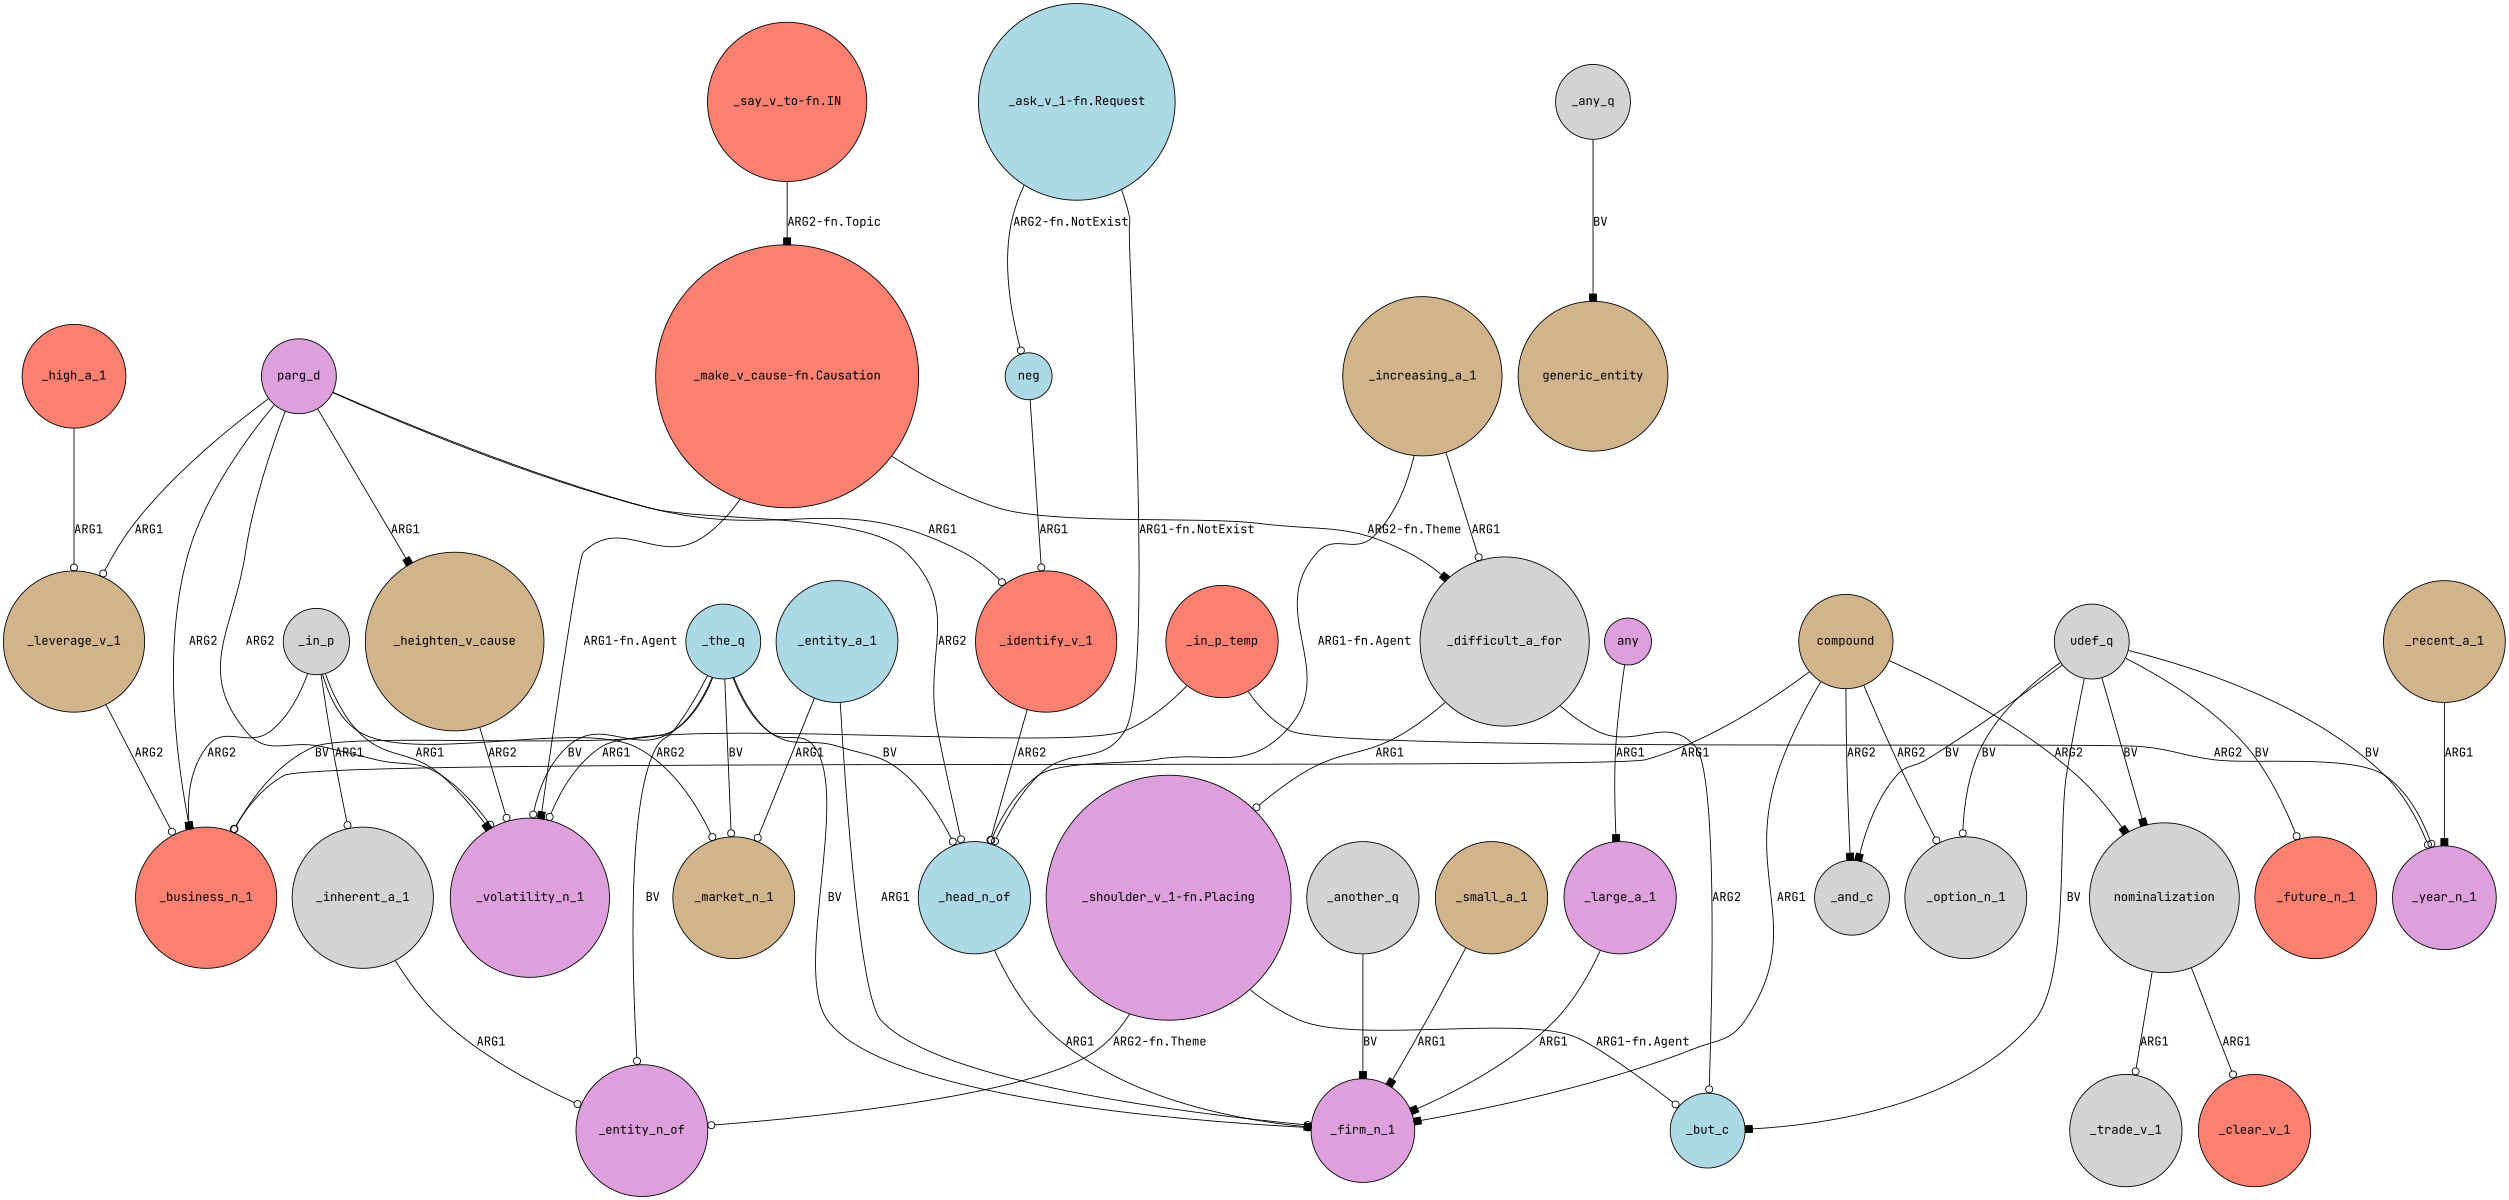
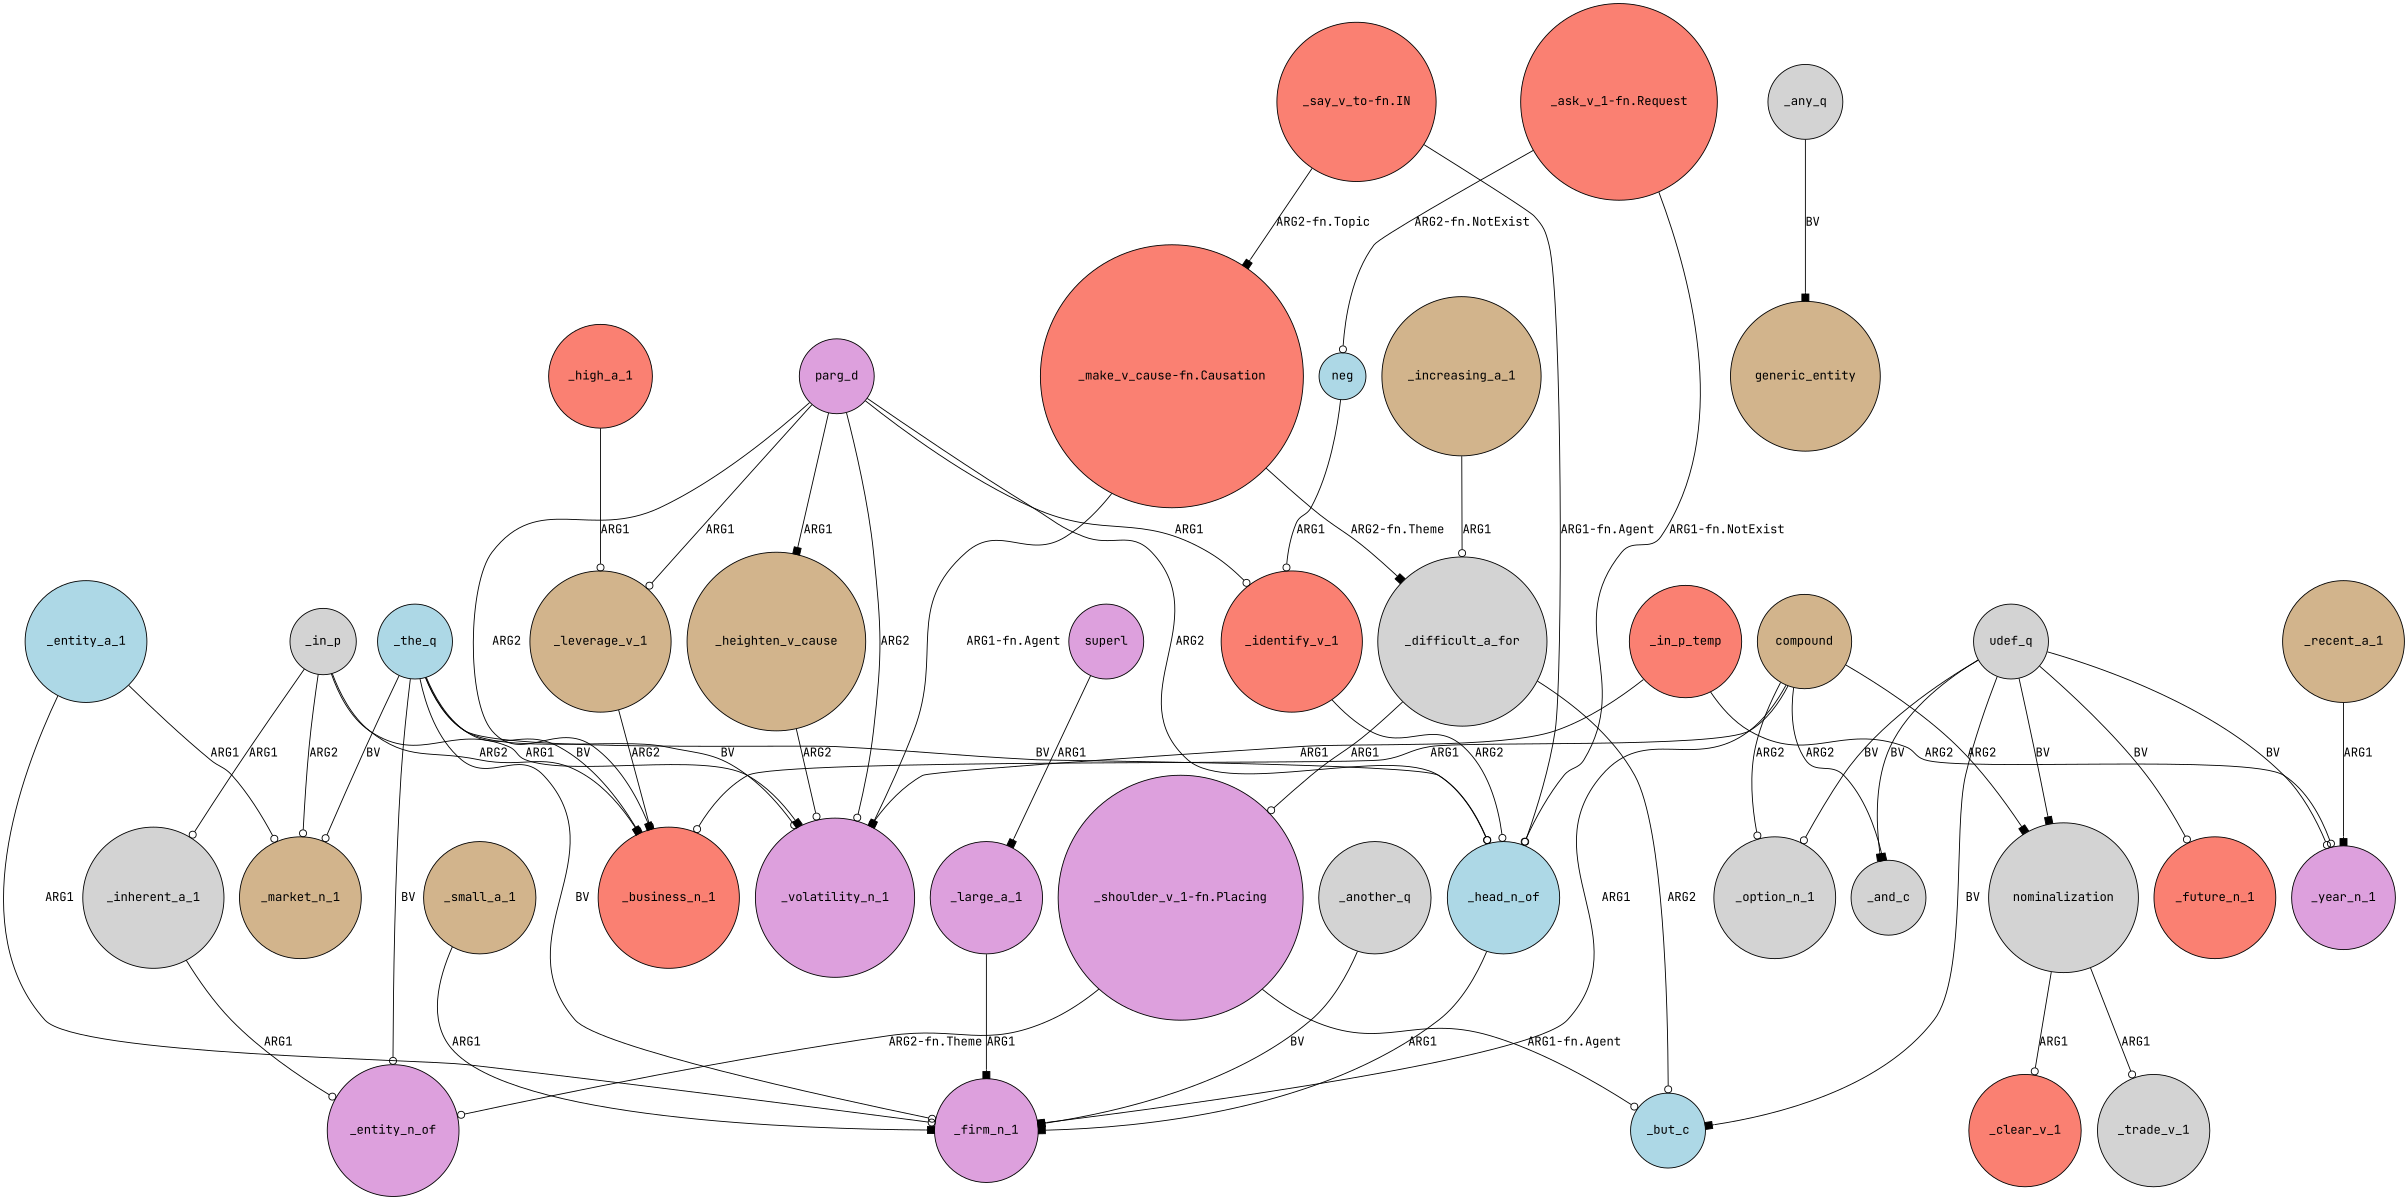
node "_ask_v_1-fn.Request": fillcolor lightblue -> salmon
node "any": label "any" -> "superl"
edge "_increasing_a_1" -> "_head_n_of": now "_say_v_to-fn.IN" -> "_head_n_of"
